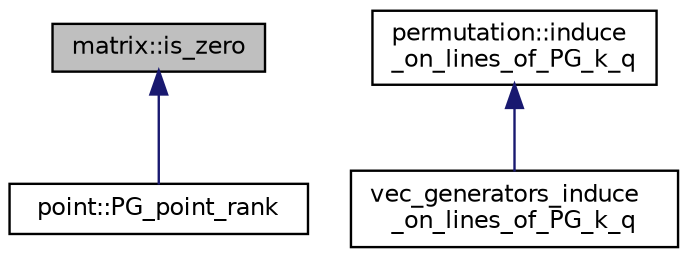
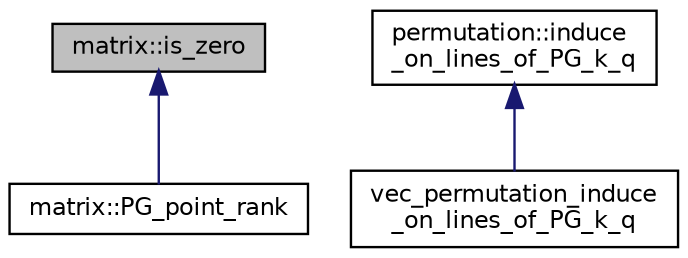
node "point::PG_point_rank": label "point::PG_point_rank" -> "matrix::PG_point_rank"
node "vec_generators_induce _on_lines_of_PG_k_q": label "vec_generators_induce _on_lines_of_PG_k_q" -> "vec_permutation_induce _on_lines_of_PG_k_q"
